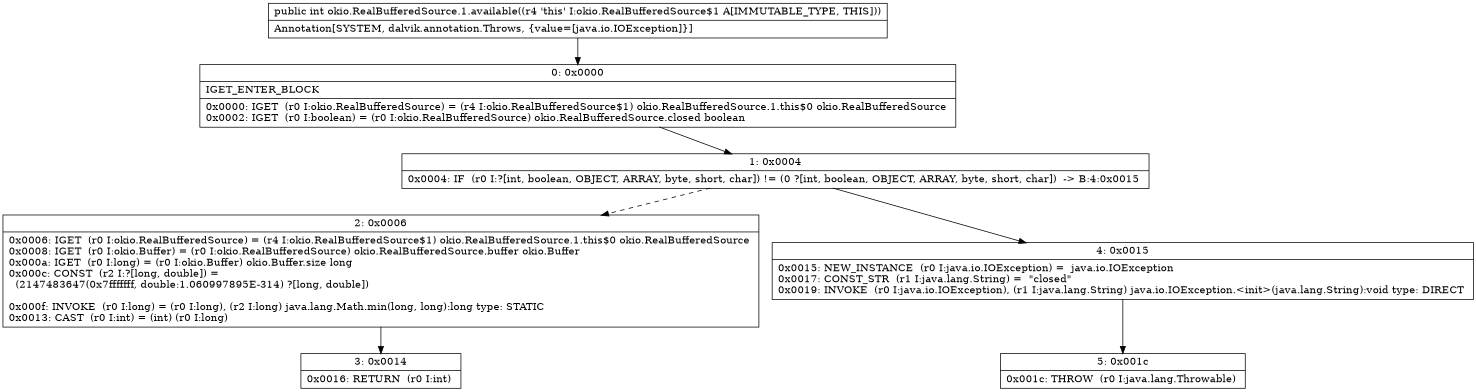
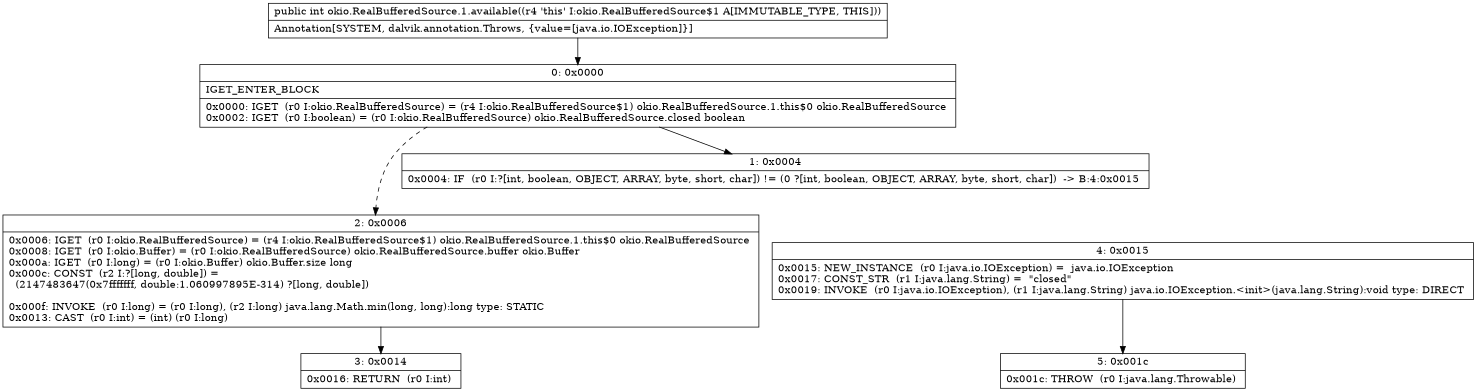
edge "1: 0x0004" -> "2: 0x0006": now "0: 0x0000" -> "2: 0x0006"
edge "1: 0x0004" -> "4: 0x0015": removed
